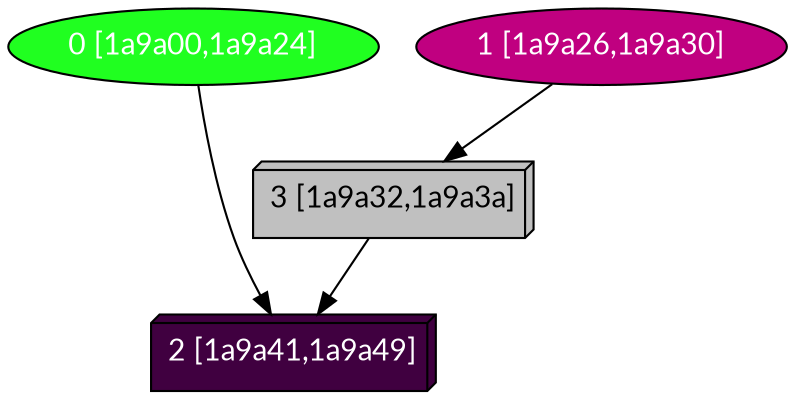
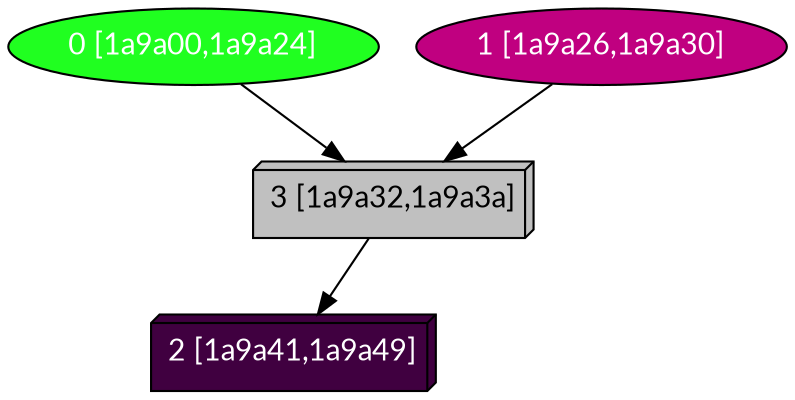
edge "0 [1a9a00,1a9a24]" -> "2 [1a9a41,1a9a49]": now "0 [1a9a00,1a9a24]" -> "3 [1a9a32,1a9a3a]"
